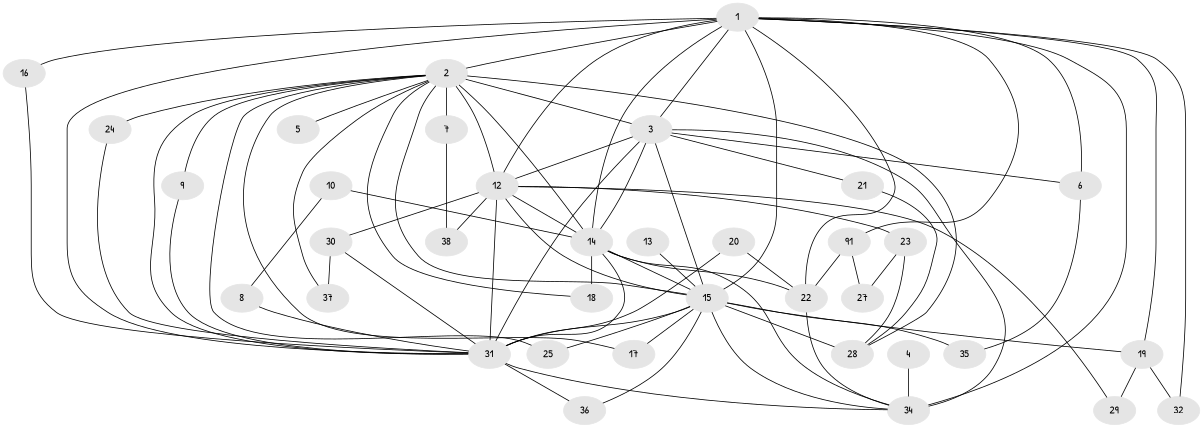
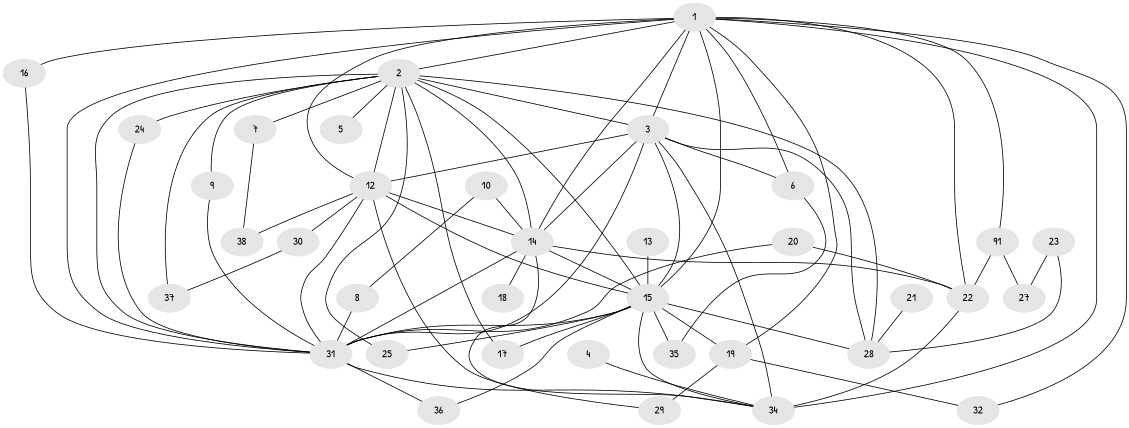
edge "3" -- "21": now "3" -- "28"
edge "12" -- "23": removed
edge "2" -- "18": removed
edge "30" -- "31": removed
